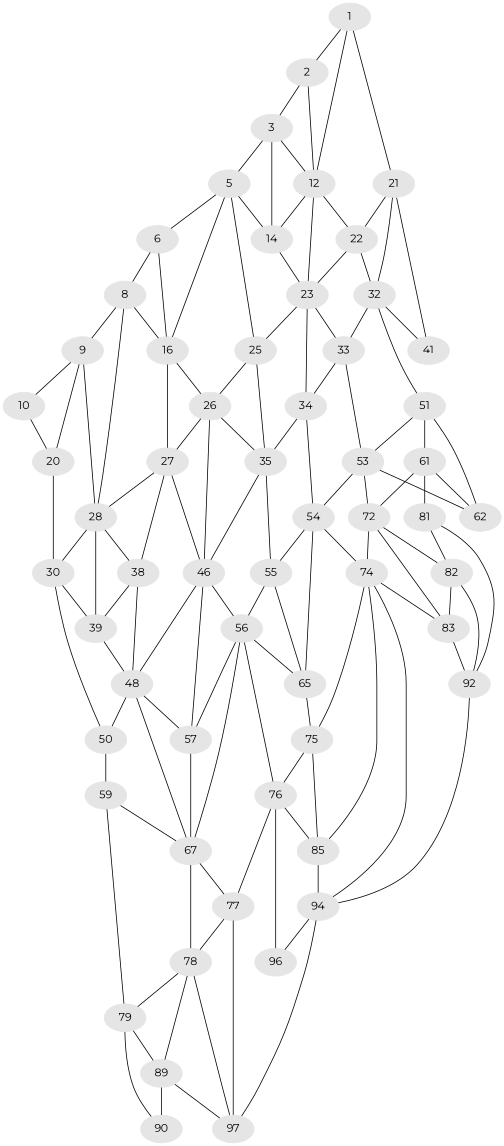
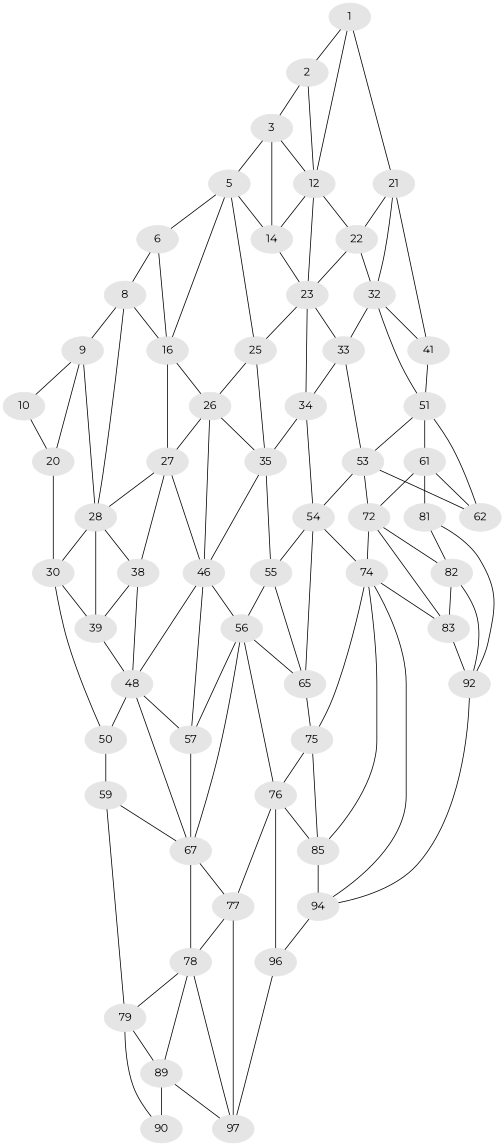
edge "41" -- "51": added
edge "94" -- "97": now "96" -- "97"
